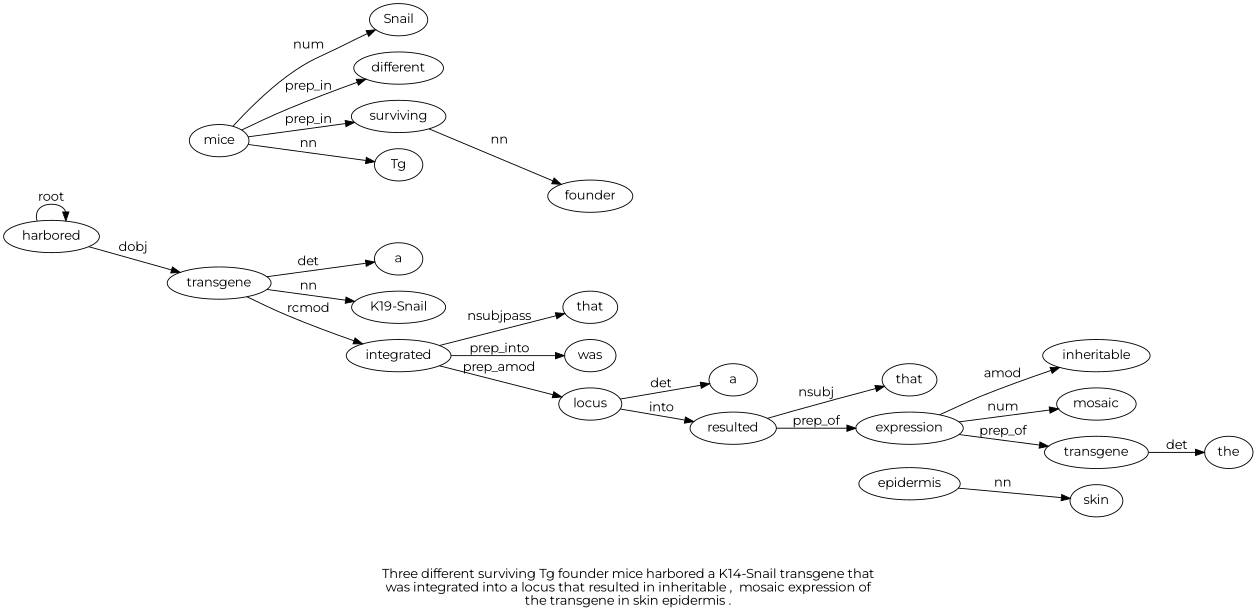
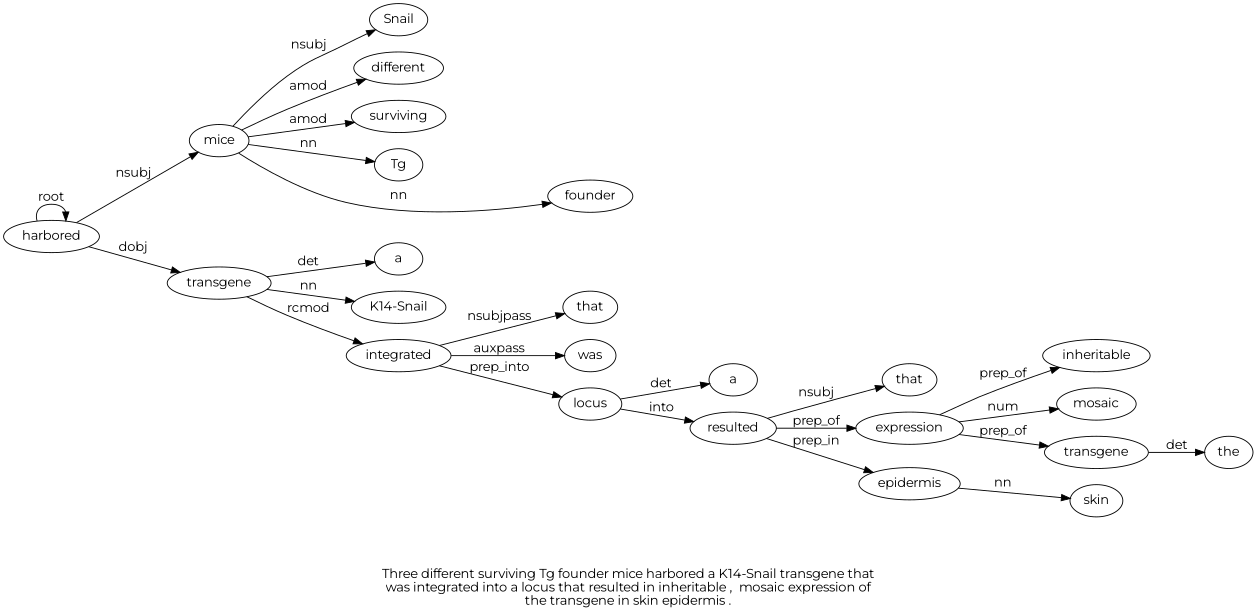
edge "mice" -> "Snail": label "num" -> "nsubj"
edge "mice" -> "different": label "prep_in" -> "amod"
edge "mice" -> "surviving": label "prep_in" -> "amod"
edge "surviving" -> "founder": now "mice" -> "founder"
edge "harbored" -> "mice": added, label "nsubj"
node "K19-Snail": label "K19-Snail" -> "K14-Snail"
edge "integrated" -> "was": label "prep_into" -> "auxpass"
edge "integrated" -> "locus": label "prep_amod" -> "prep_into"
edge "expression" -> "inheritable": label "amod" -> "prep_of"
edge "resulted" -> "epidermis": added, label "prep_in"
